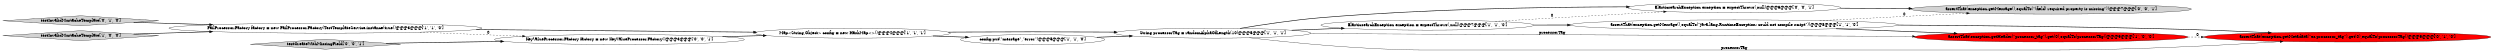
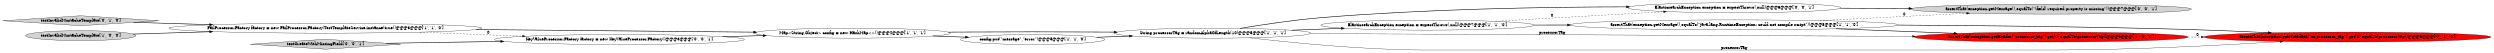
node "testInvalidMustacheTemplate['1', '0', '0']": shape diamond -> ellipse
